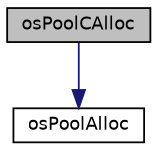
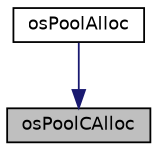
edge "osPoolCAlloc" -> "osPoolAlloc": reversed
